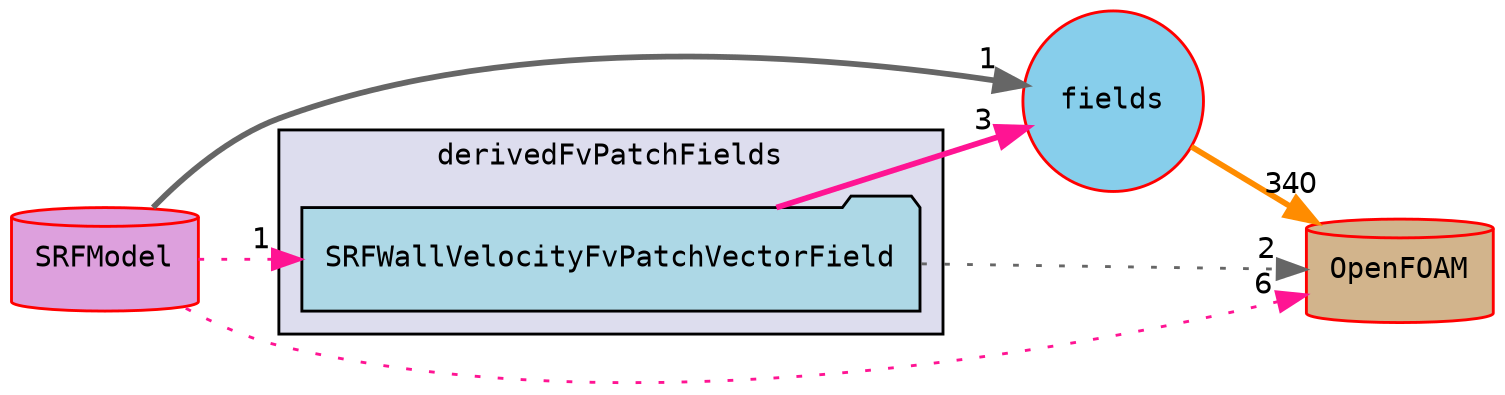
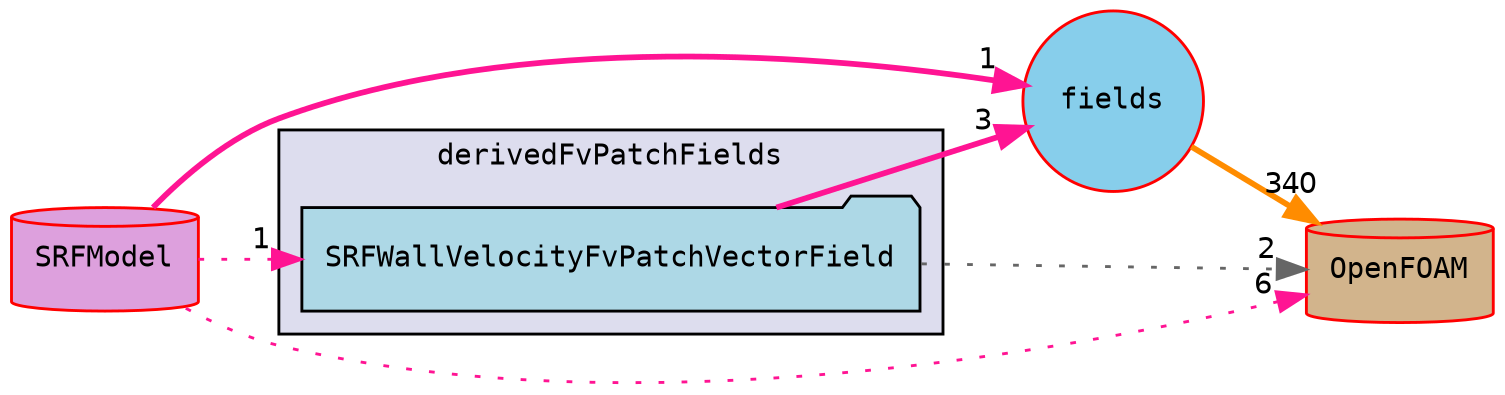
edge "SRFModel" -> "fields": color gray40 -> deeppink
